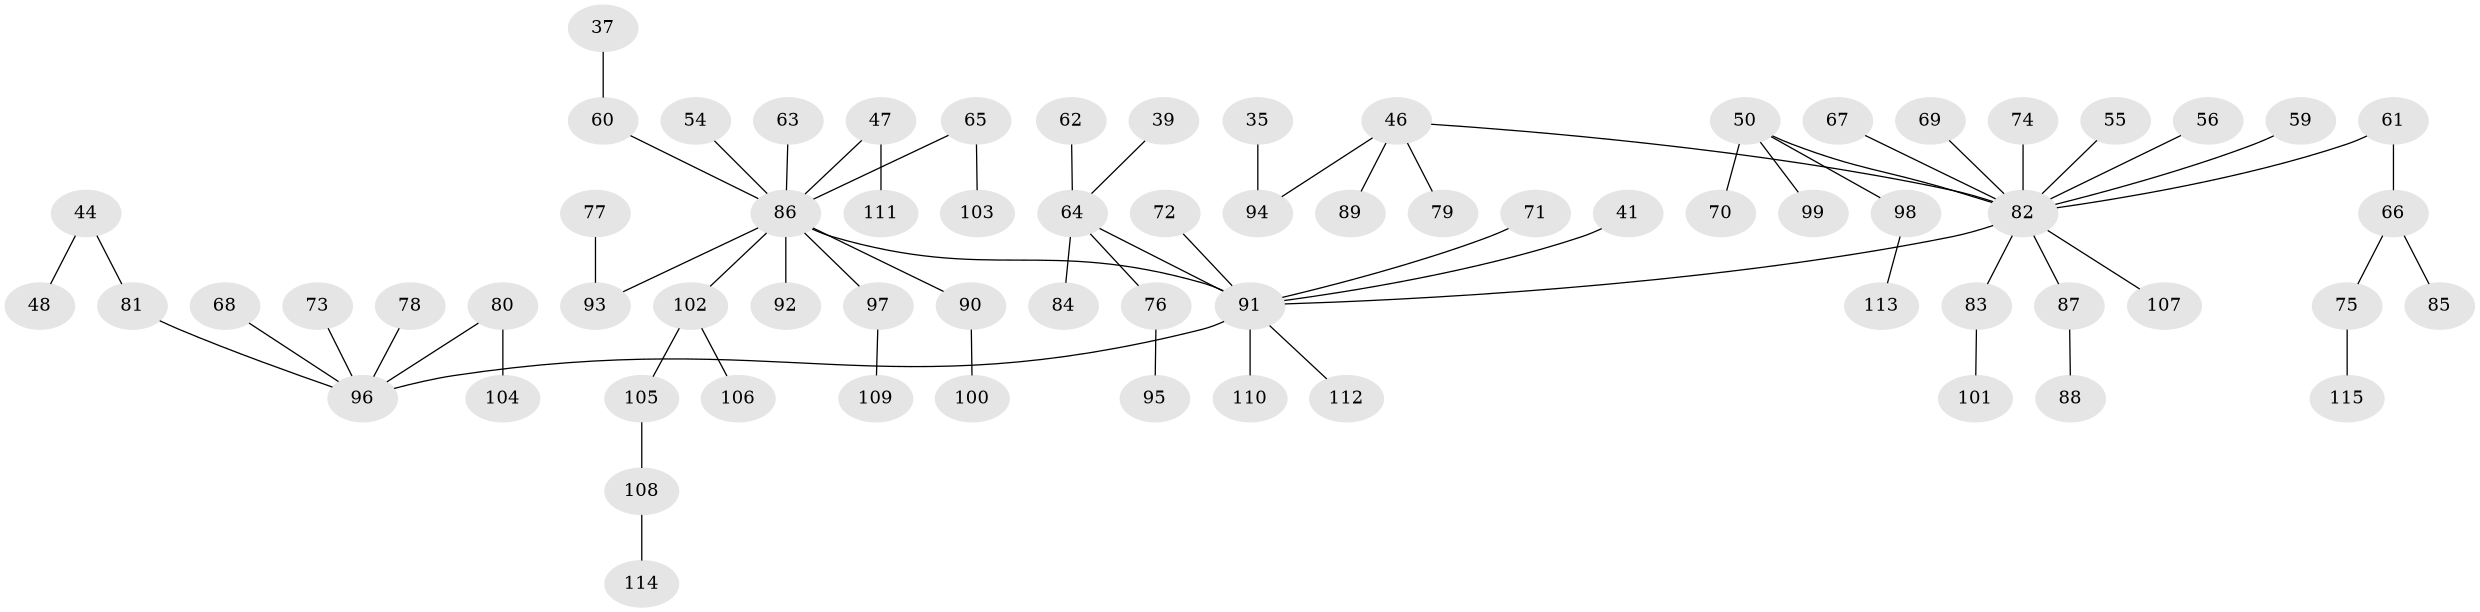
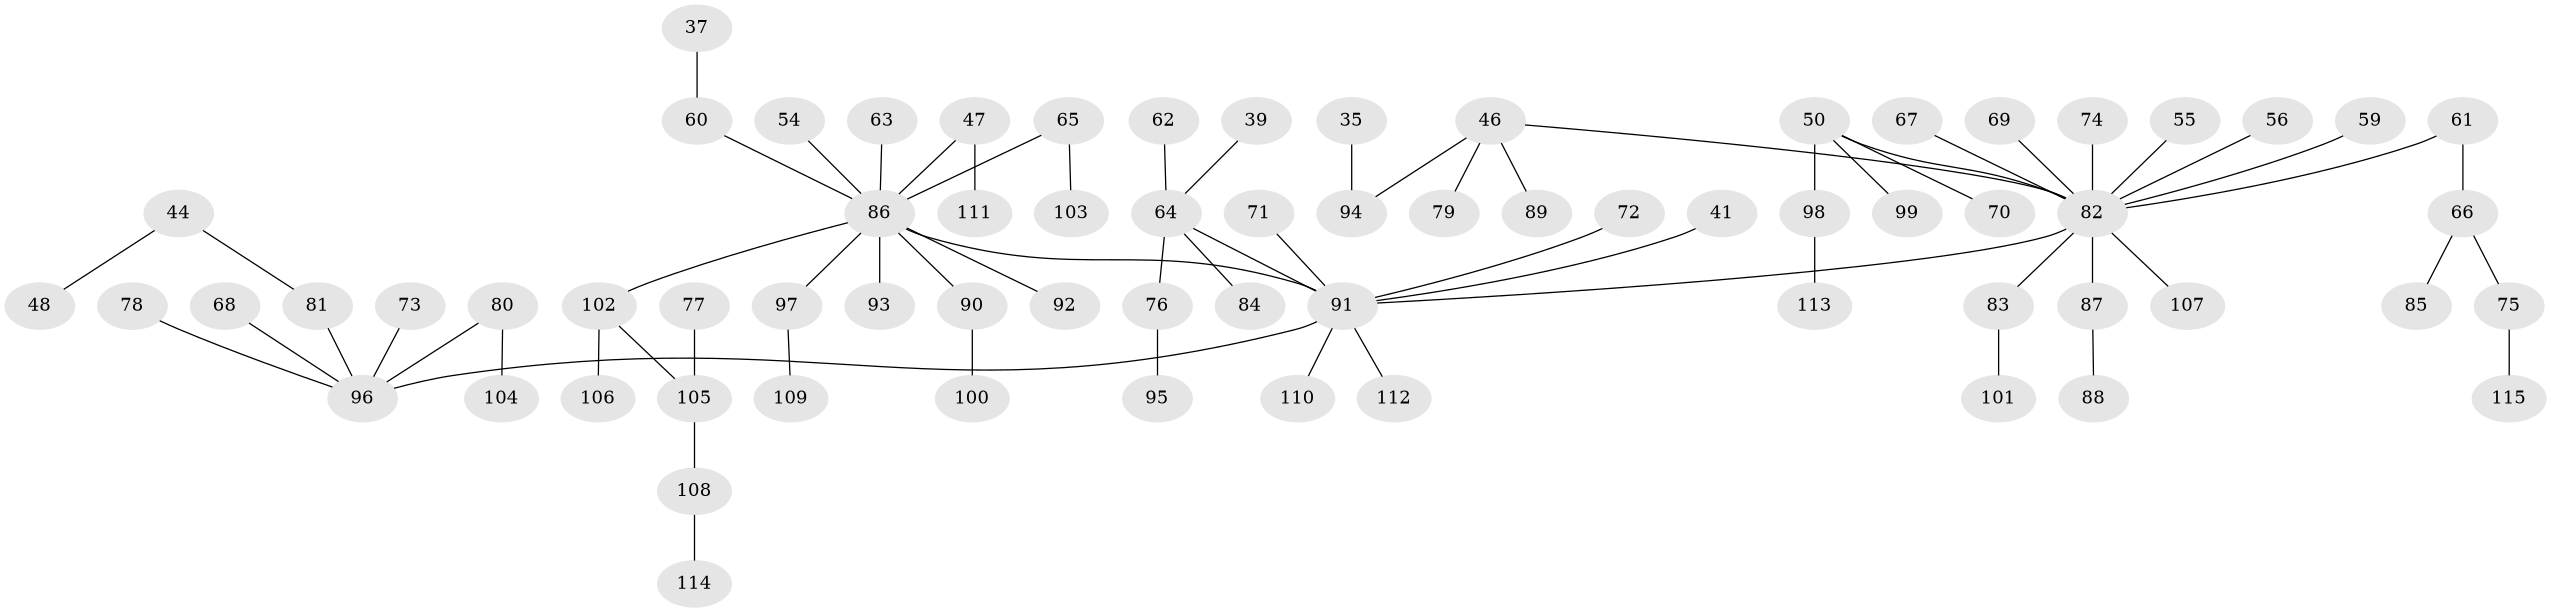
edge "77" -- "93": now "77" -- "105"
